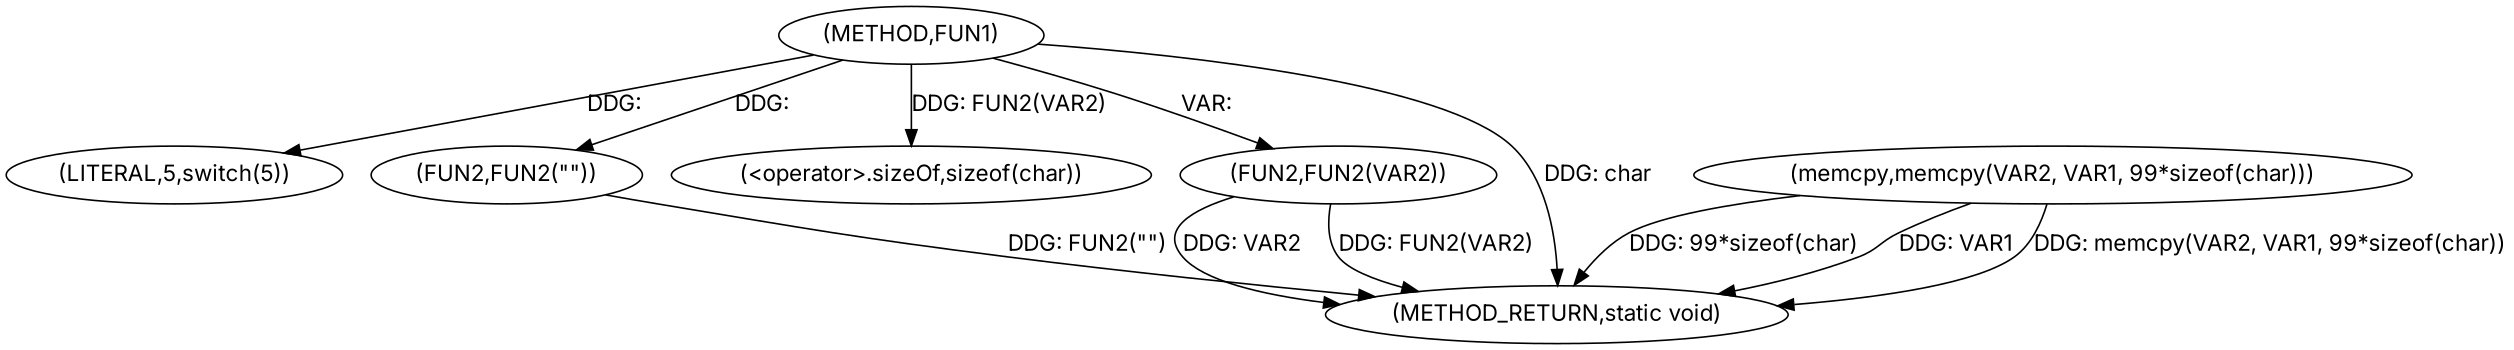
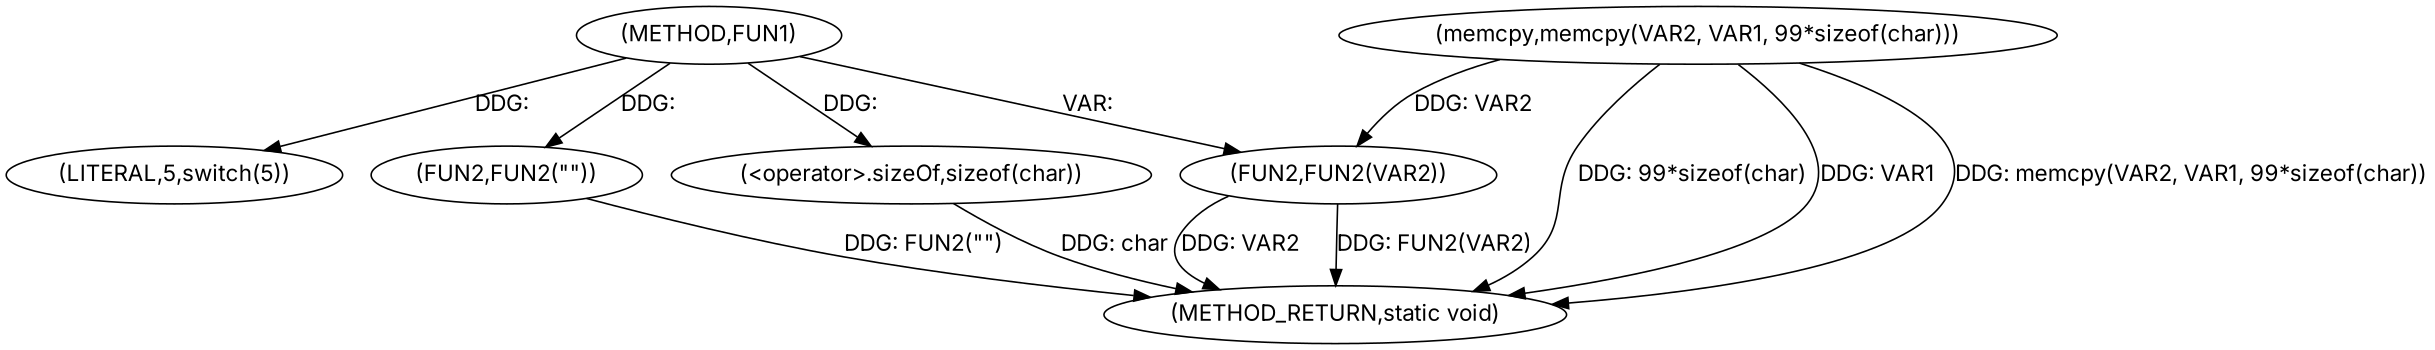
edge "(METHOD,FUN1)" -> "(METHOD_RETURN,static void)": now "(<operator>.sizeOf,sizeof(char))" -> "(METHOD_RETURN,static void)"
edge "(memcpy,memcpy(VAR2, VAR1, 99*sizeof(char)))" -> "(FUN2,FUN2(VAR2))": added, label "DDG: VAR2"
edge "(METHOD,FUN1)" -> "(<operator>.sizeOf,sizeof(char))": label "DDG: FUN2(VAR2)" -> "DDG: "
